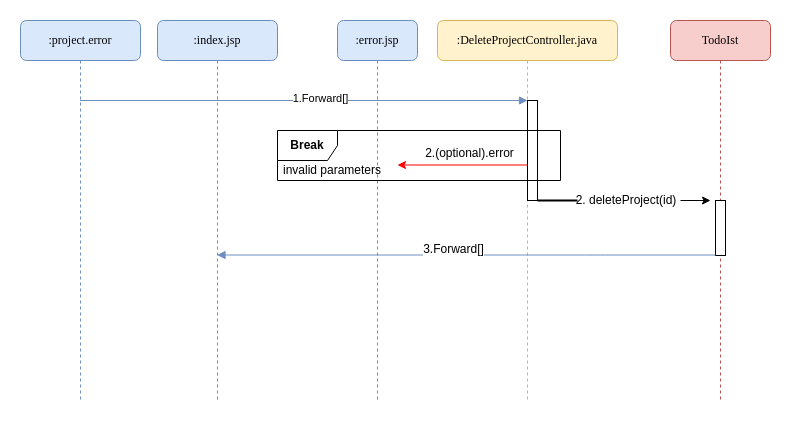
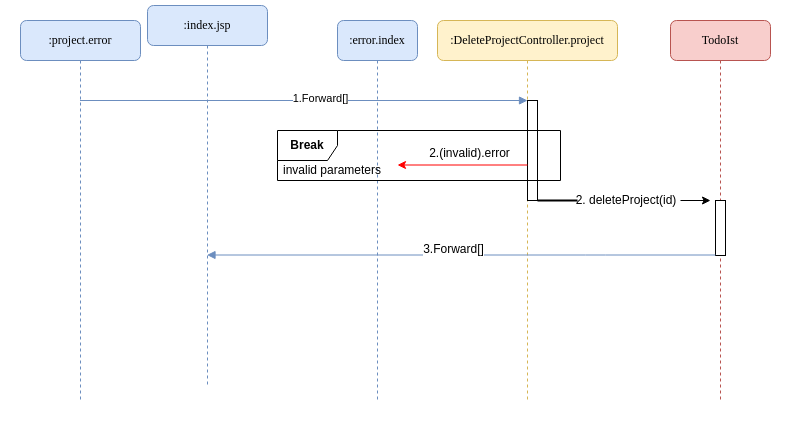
node ":error.jsp": label ":error.jsp" -> ":error.index"
node ":DeleteProjectController.java": label ":DeleteProjectController.java" -> ":DeleteProjectController.project"
node "2.(optional).error": label "2.(optional).error" -> "2.(invalid).error"
node ":index.jsp": moved (218, 211) -> (208, 196)
